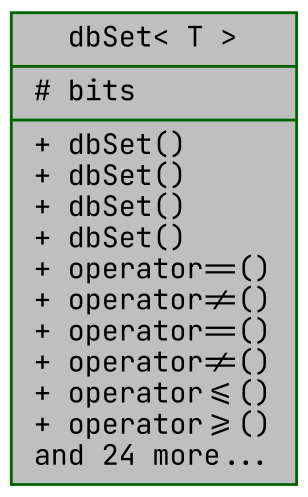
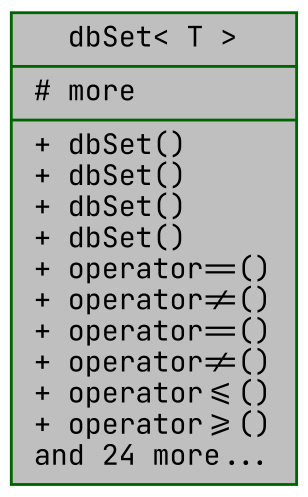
node "dbSet< T >": text "# bits" -> "# more"
